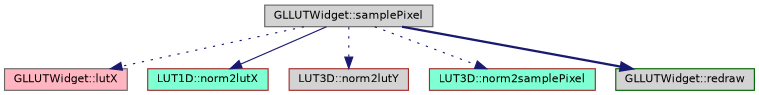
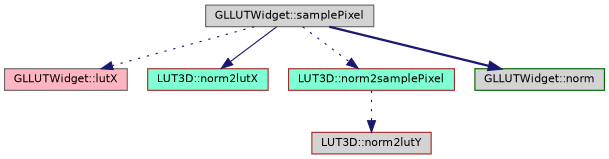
edge "GLLUTWidget::samplePixel" -> "LUT3D::norm2lutY": now "LUT3D::norm2samplePixel" -> "LUT3D::norm2lutY"
node "LUT1D::norm2lutX": label "LUT1D::norm2lutX" -> "LUT3D::norm2lutX"
node "GLLUTWidget::redraw": label "GLLUTWidget::redraw" -> "GLLUTWidget::norm"
